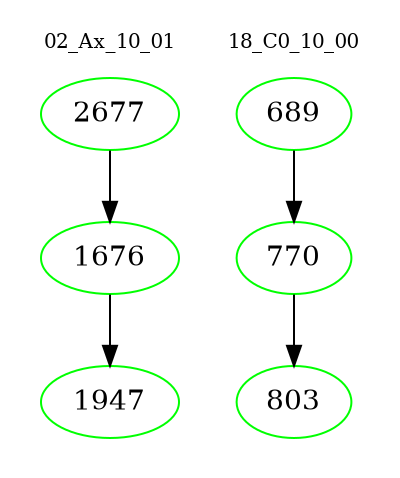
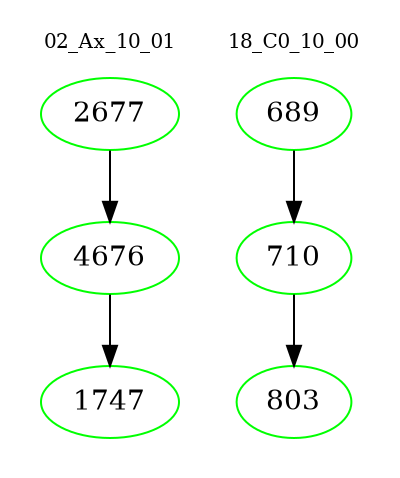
node "1676": label "1676" -> "4676"
node "770": label "770" -> "710"
node "1947": label "1947" -> "1747"
